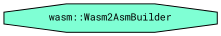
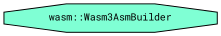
node "wasm::Wasm2AsmBuilder": label "wasm::Wasm2AsmBuilder" -> "wasm::Wasm3AsmBuilder"
